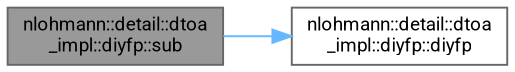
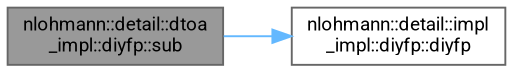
node "nlohmann::detail::dtoa _impl::diyfp::diyfp": label "nlohmann::detail::dtoa _impl::diyfp::diyfp" -> "nlohmann::detail::impl _impl::diyfp::diyfp"
